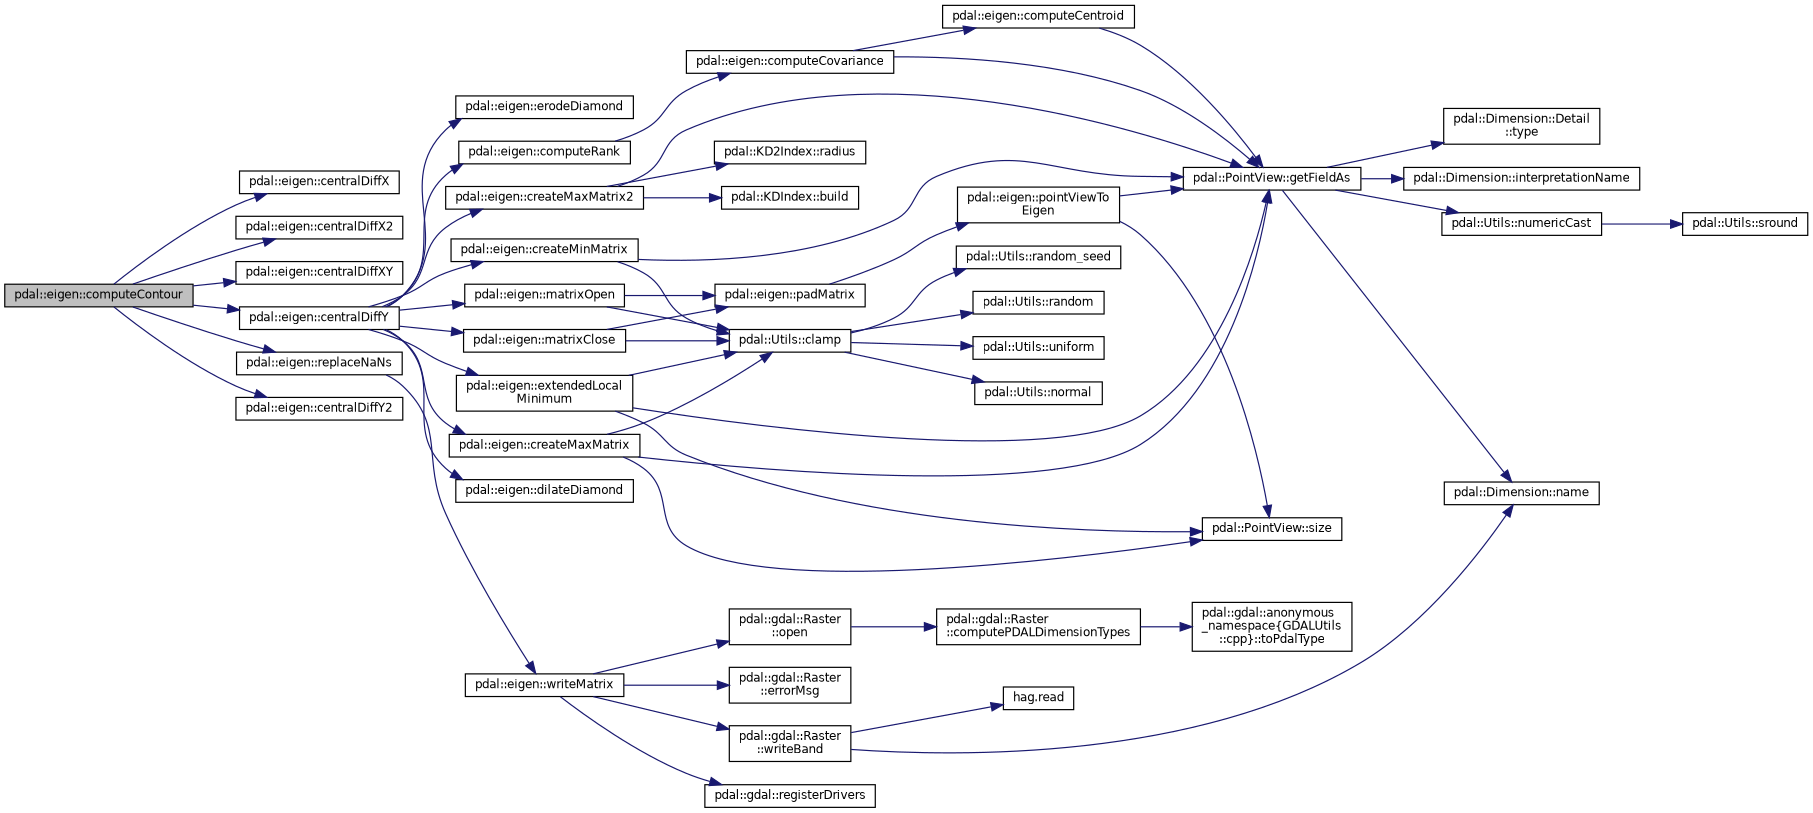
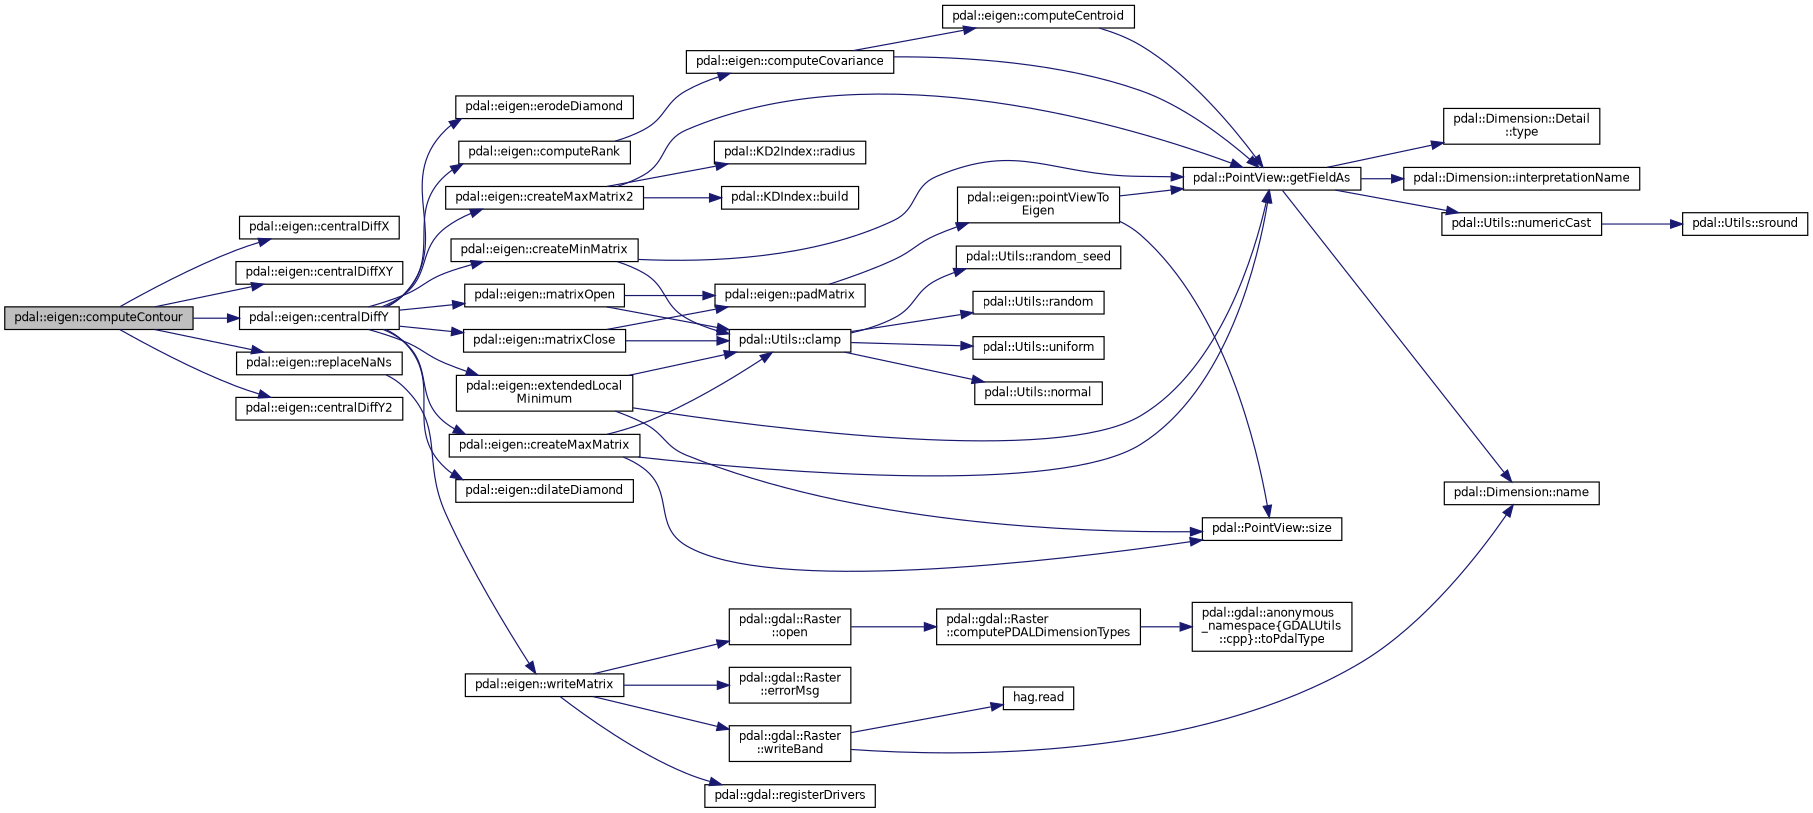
node "pdal::eigen::centralDiffX2": removed
